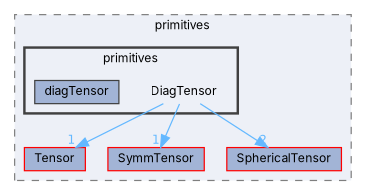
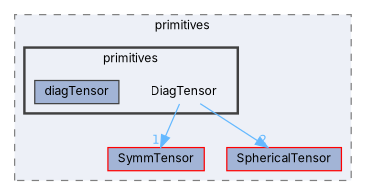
node "Tensor": removed
